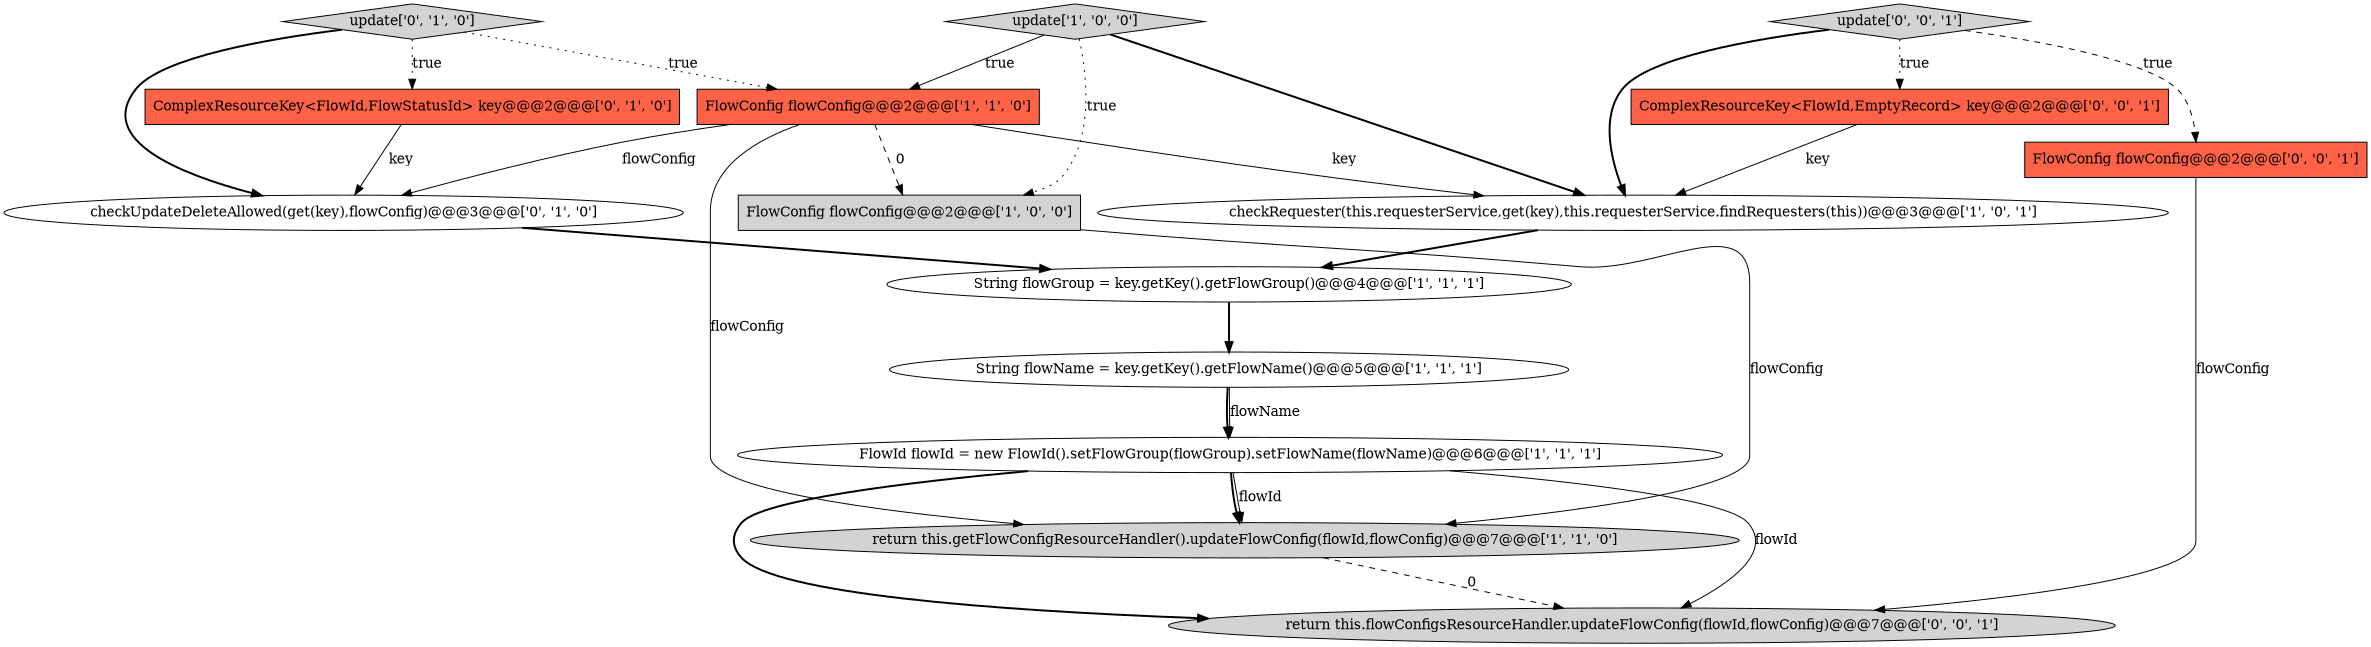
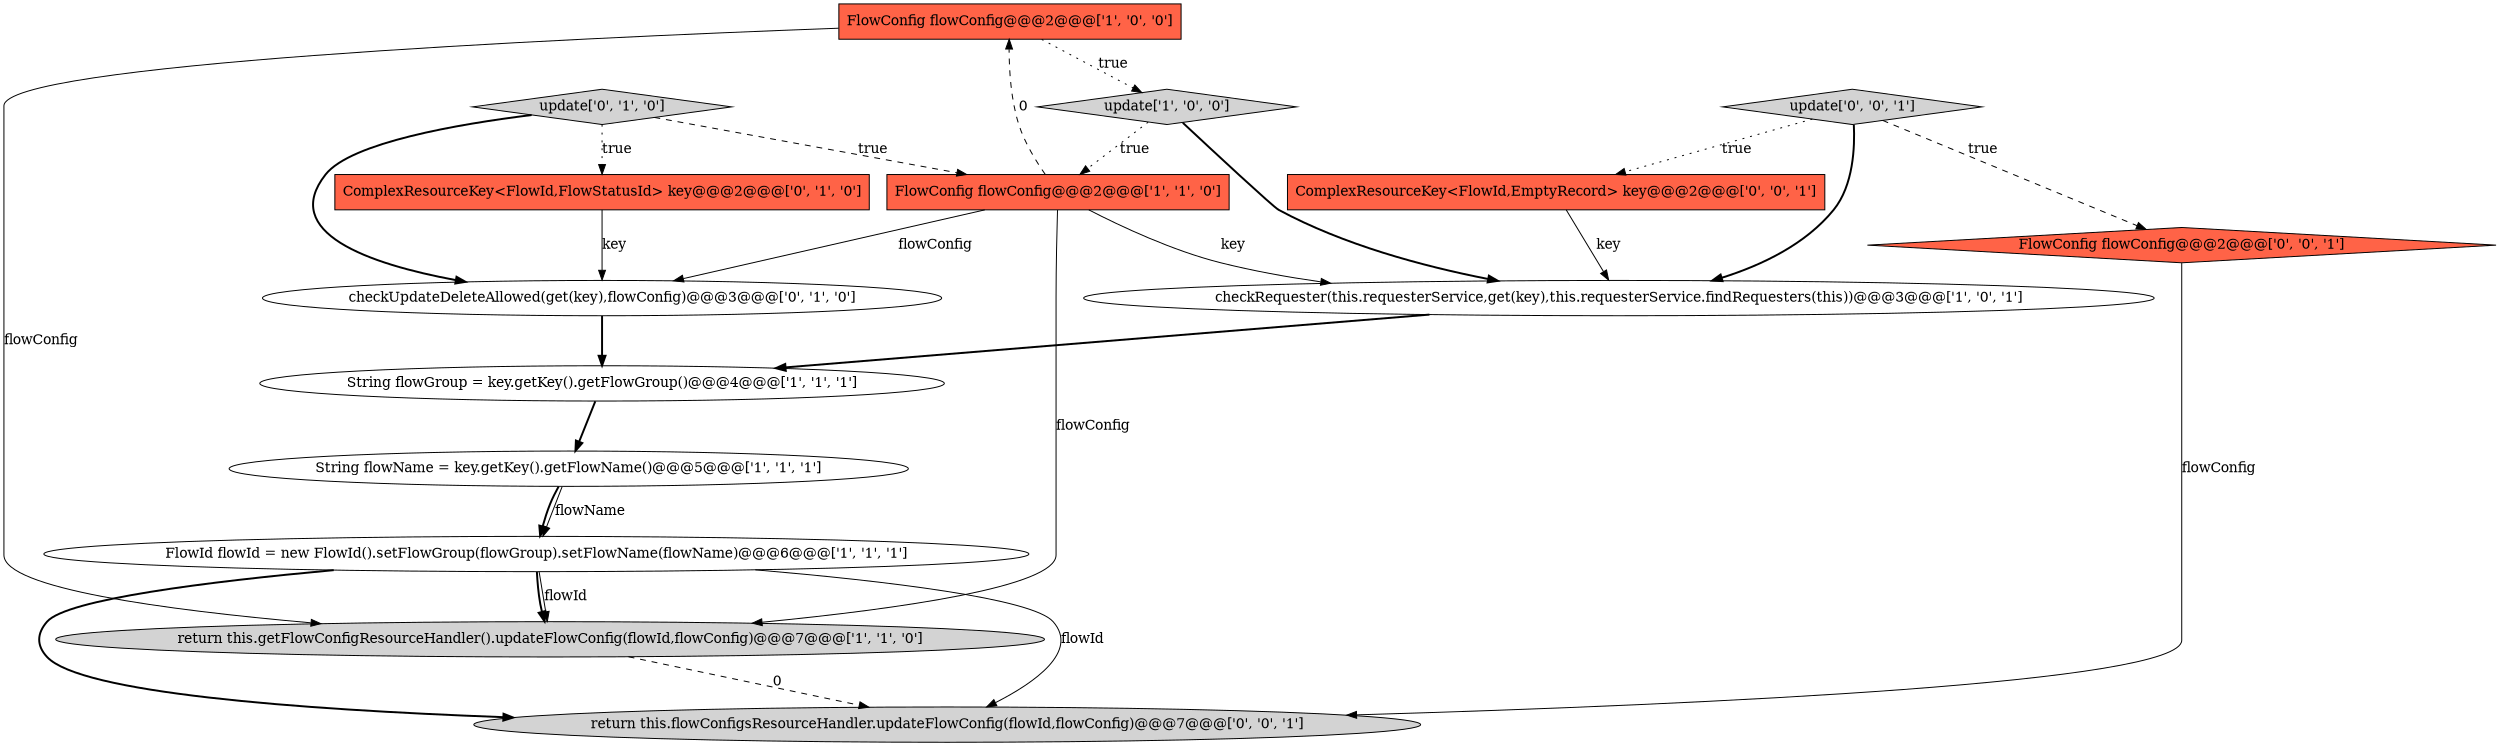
edge "update['0', '1', '0']" -> "FlowConfig flowConfig@@@2@@@['1', '1', '0']": style dotted -> dashed
edge "update['1', '0', '0']" -> "FlowConfig flowConfig@@@2@@@['1', '1', '0']": style solid -> dotted
edge "update['1', '0', '0']" -> "FlowConfig flowConfig@@@2@@@['1', '0', '0']": reversed
node "FlowConfig flowConfig@@@2@@@['0', '0', '1']": shape box -> diamond
node "FlowConfig flowConfig@@@2@@@['1', '0', '0']": fillcolor lightgray -> tomato
